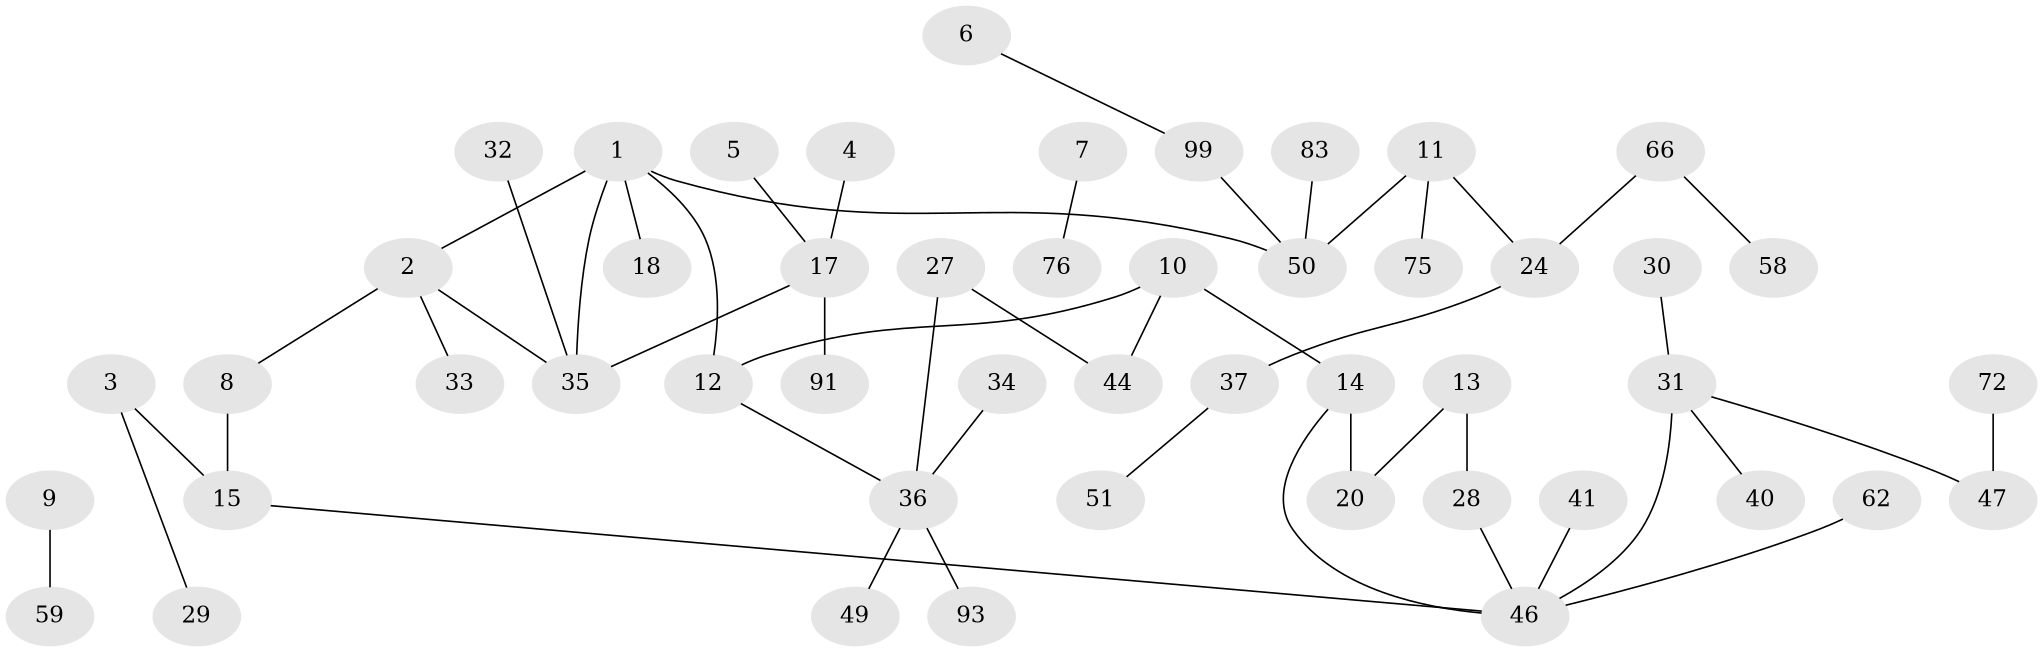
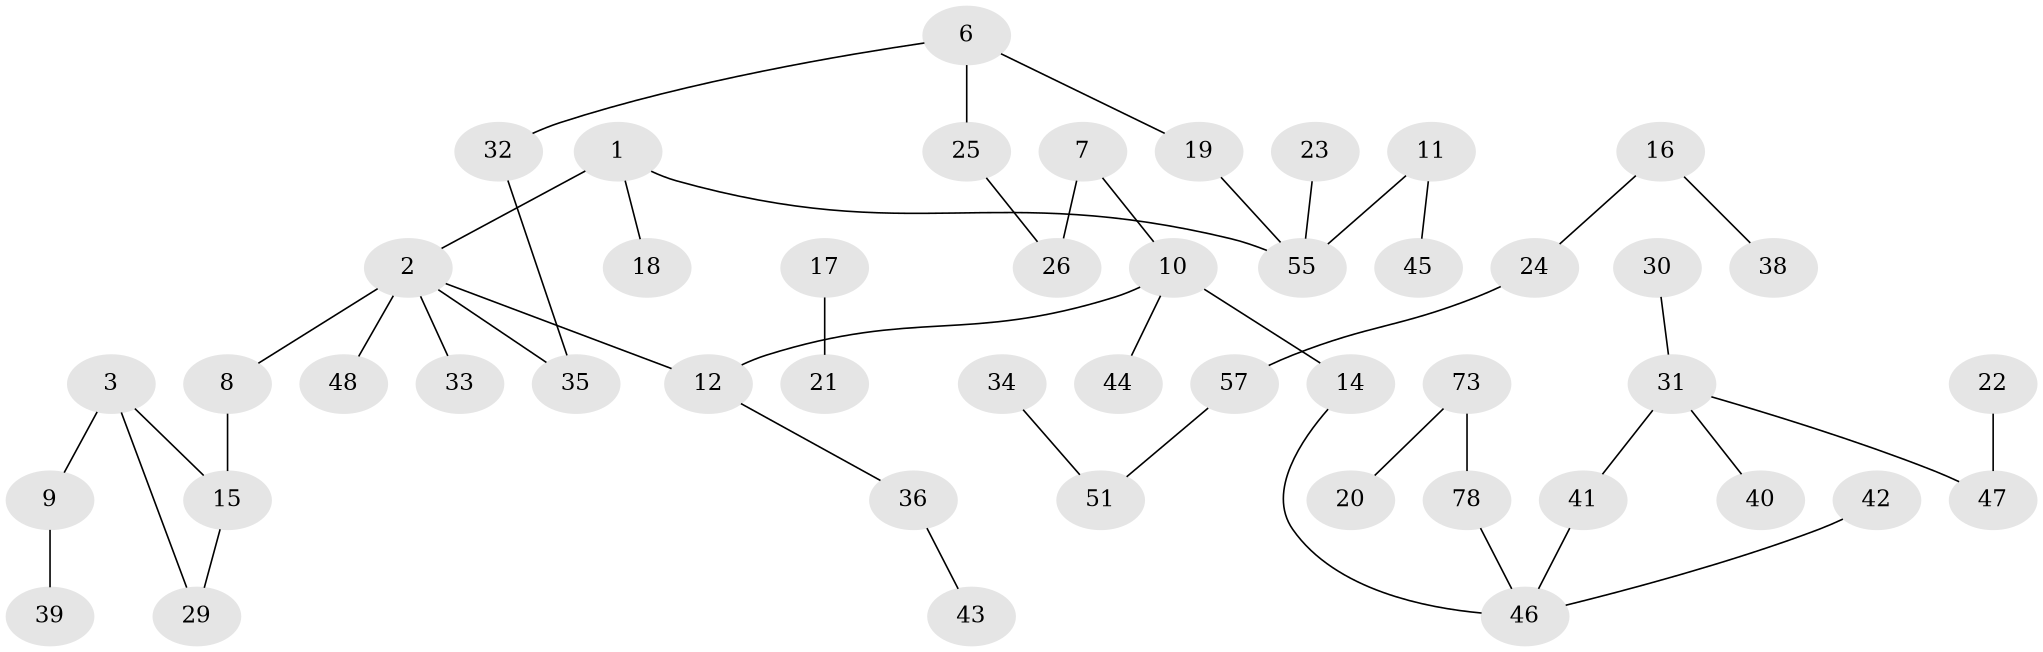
edge "6" -- "32": added
node "5": removed
node "4": removed
node "25": added
node "99": label "99" -> "19"
node "83": label "83" -> "23"
node "66": label "66" -> "16"
edge "7" -- "10": added
edge "11" -- "24": removed
edge "1" -- "12": now "2" -- "12"
edge "1" -- "35": removed
node "27": removed
node "76": label "76" -> "26"
node "50": label "50" -> "55"
node "75": label "75" -> "45"
node "58": label "58" -> "38"
edge "17" -- "35": removed
node "48": added
node "91": label "91" -> "21"
node "37": label "37" -> "57"
node "13": label "13" -> "73"
node "72": label "72" -> "22"
edge "3" -- "9": added
edge "34" -- "36": now "34" -- "51"
edge "14" -- "20": removed
node "28": label "28" -> "78"
node "62": label "62" -> "42"
edge "31" -- "46": now "31" -- "41"
edge "15" -- "46": now "15" -- "29"
node "59": label "59" -> "39"
node "49": removed
node "93": label "93" -> "43"
